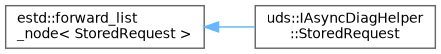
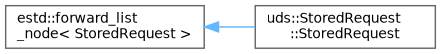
node "uds::IAsyncDiagHelper ::StoredRequest": label "uds::IAsyncDiagHelper ::StoredRequest" -> "uds::StoredRequest ::StoredRequest"
